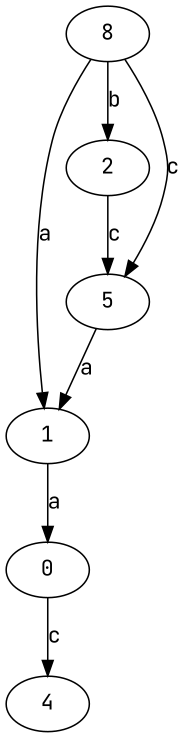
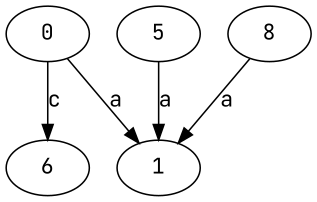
edge "8" -> "5": removed, label "c"
node "2": removed
edge "1" -> "0": reversed
node "4": label "4" -> "6"
